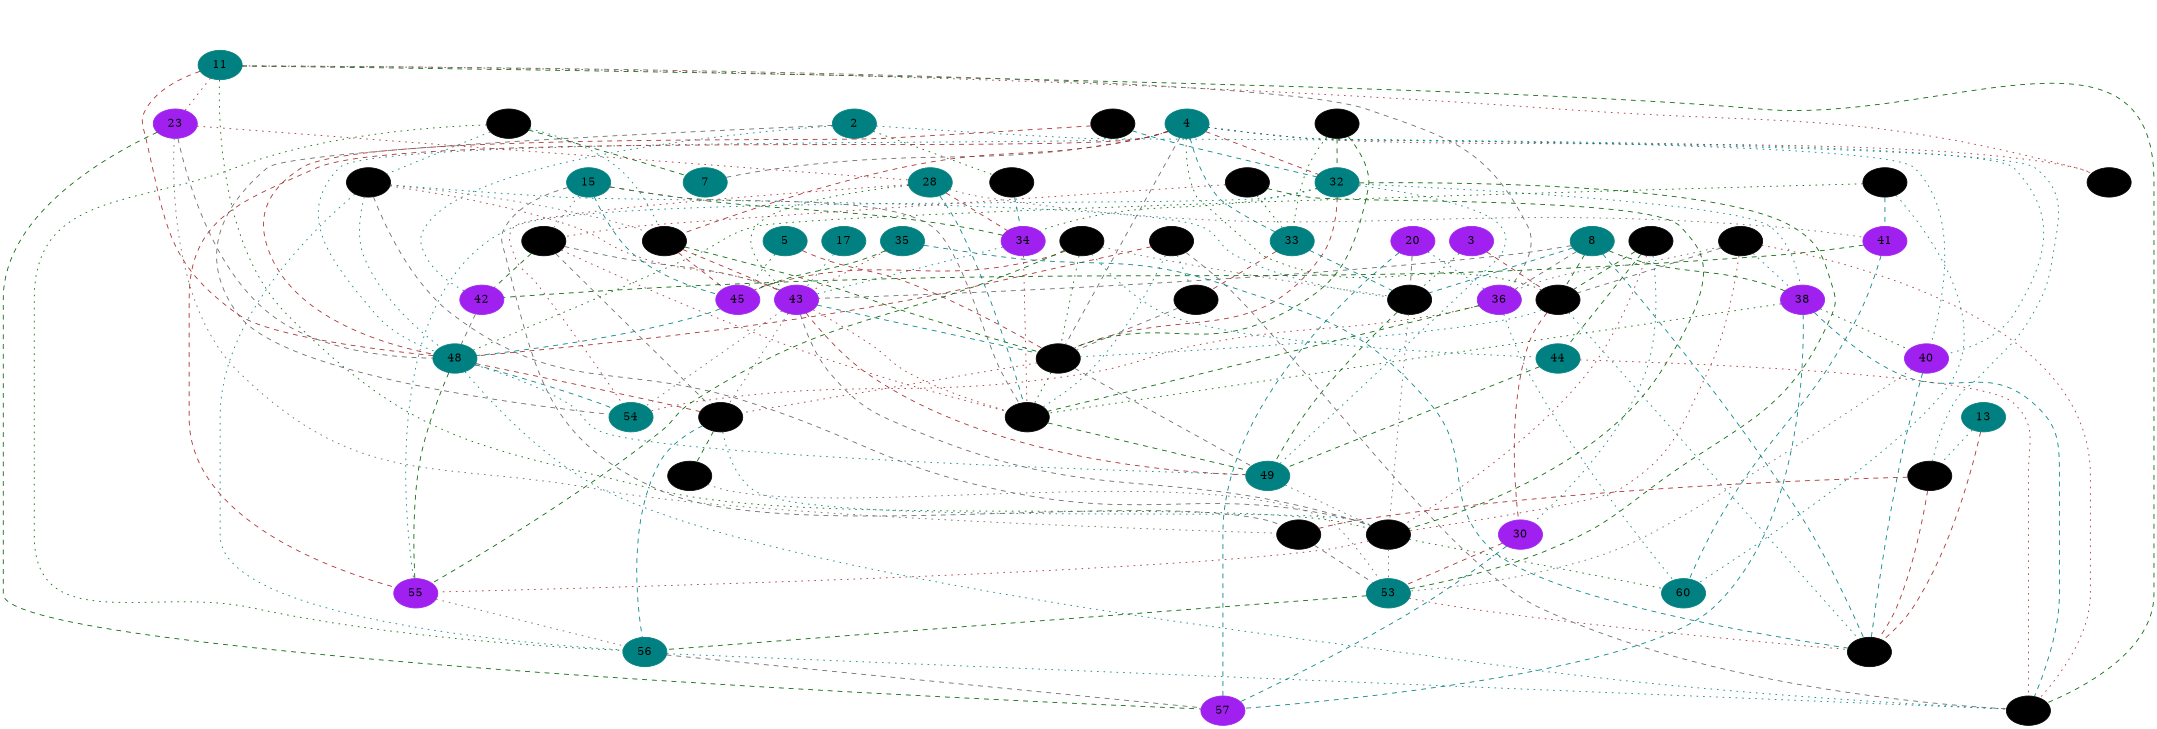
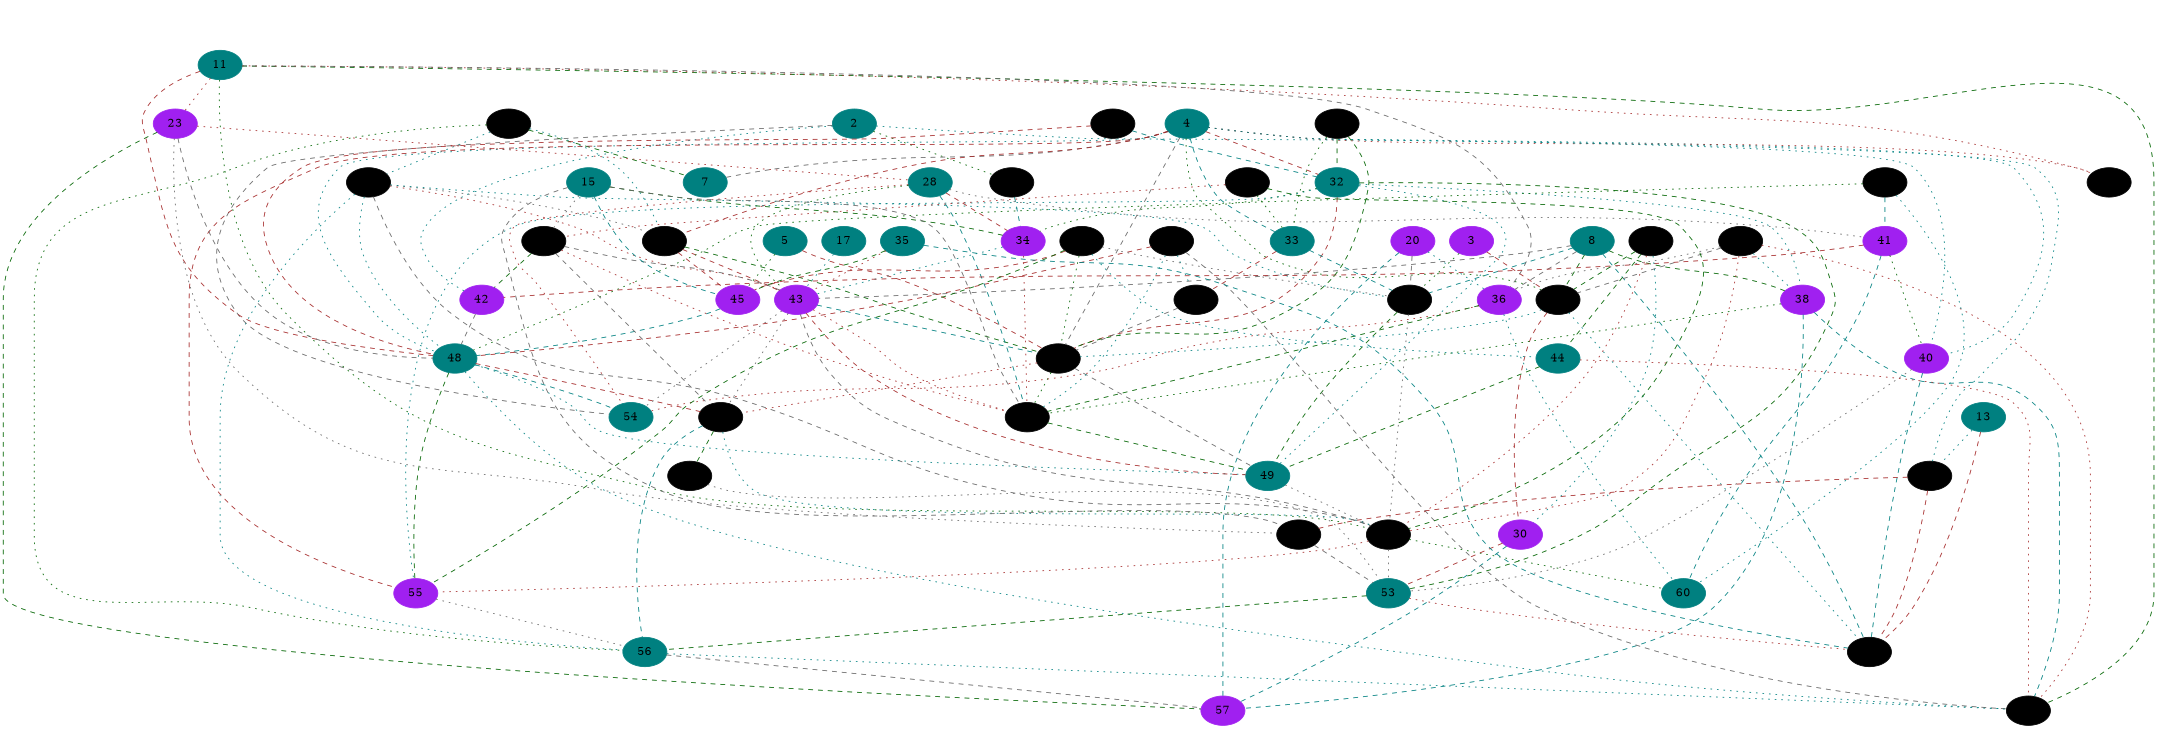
edge "41" -- "42": color darkgreen -> brown
edge "38" -- "40": now "41" -- "40"
